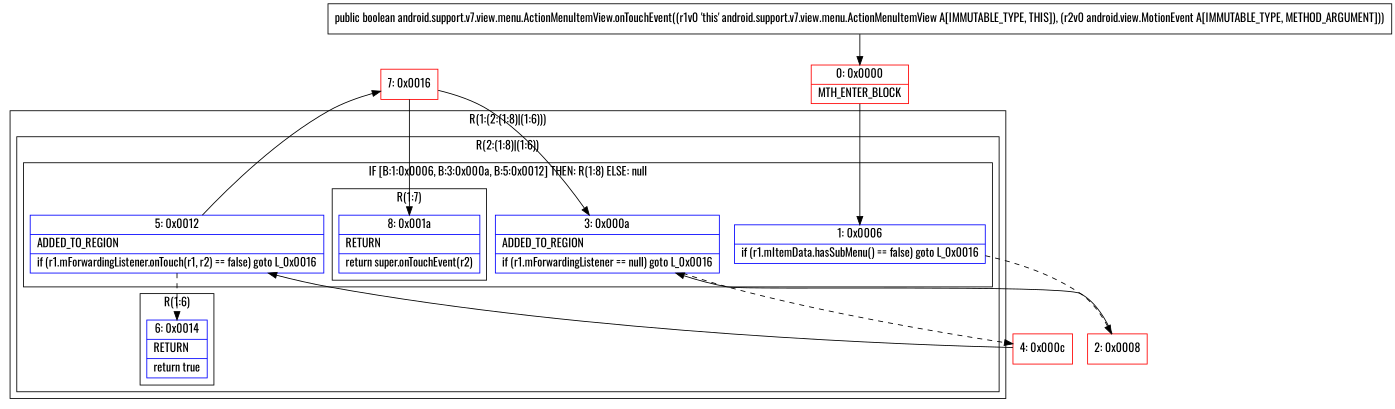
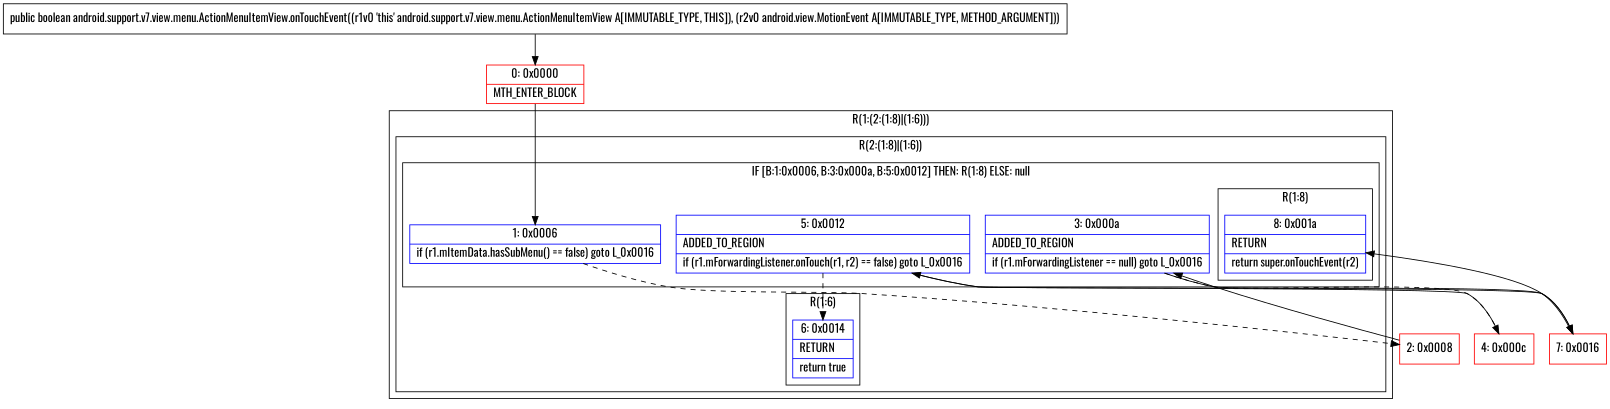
edge "7: 0x0016" -> "3: 0x000a": reversed
cluster "R(1:7)": label "R(1:7)" -> "R(1:8)"
